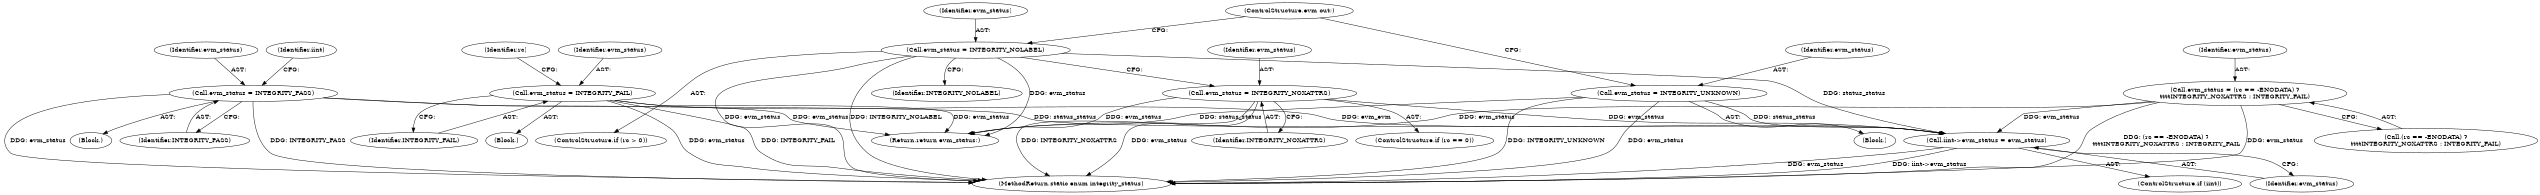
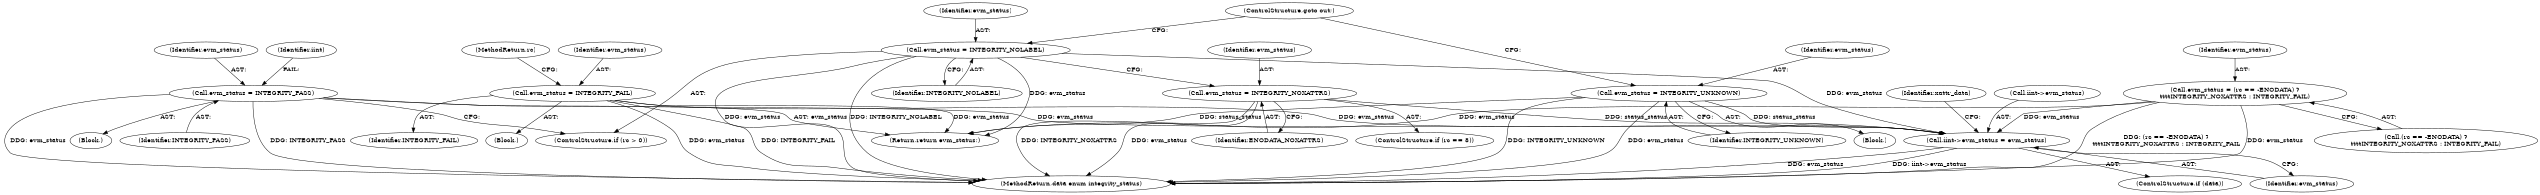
node "(ControlStructure,evm out;)": label "(ControlStructure,evm out;)" -> "(ControlStructure,goto out;)"
node "(Identifier,rc)": label "(Identifier,rc)" -> "(MethodReturn,rc)"
edge "(Identifier,iint)" -> "(Call,evm_status = INTEGRITY_PASS)": label "CFG: " -> "FAIL: "
edge "(Identifier,INTEGRITY_NOLABEL)" -> "(Call,evm_status = INTEGRITY_NOLABEL)": added, label "AST:"
edge "(Call,evm_status = INTEGRITY_NOLABEL)" -> "(Call,iint->evm_status = evm_status)": label "DDG: status_status" -> "DDG: evm_status"
node "(Identifier,xattr_data)": added
node "(Call,iint->evm_status)": added
edge "(Call,evm_status = INTEGRITY_PASS)" -> "(Identifier,INTEGRITY_PASS)": now "(Call,evm_status = INTEGRITY_PASS)" -> "(ControlStructure,if (rc > 0))"
edge "(Call,evm_status = INTEGRITY_NOXATTRS)" -> "(Return,return evm_status;)": removed, label "DDG: evm_status"
edge "(Call,evm_status = INTEGRITY_FAIL)" -> "(Identifier,INTEGRITY_FAIL)": label "CFG: " -> "AST: "
edge "(Call,evm_status = INTEGRITY_PASS)" -> "(Return,return evm_status;)": label "DDG: evm_status" -> "AST: evm_status"
edge "(Call,evm_status = INTEGRITY_PASS)" -> "(Call,iint->evm_status = evm_status)": label "DDG: status_status" -> "DDG: evm_status"
edge "(Call,evm_status = INTEGRITY_FAIL)" -> "(Call,iint->evm_status = evm_status)": label "DDG: evm_evm" -> "DDG: evm_status"
edge "(Call,evm_status = INTEGRITY_NOXATTRS)" -> "(Call,iint->evm_status = evm_status)": label "DDG: evm_status" -> "DDG: status_status"
edge "(Identifier,INTEGRITY_FAIL)" -> "(Call,evm_status = INTEGRITY_FAIL)": removed, label "AST:"
node "(Identifier,INTEGRITY_NOXATTRS)": label "(Identifier,INTEGRITY_NOXATTRS)" -> "(Identifier,ENODATA_NOXATTRS)"
node "(ControlStructure,if (rc == 0))": label "(ControlStructure,if (rc == 0))" -> "(ControlStructure,if (rc == 8))"
node "(Identifier,INTEGRITY_UNKNOWN)": added
node "(MethodReturn,static enum integrity_status)": label "(MethodReturn,static enum integrity_status)" -> "(MethodReturn,data enum integrity_status)"
node "(ControlStructure,if (iint))": label "(ControlStructure,if (iint))" -> "(ControlStructure,if (data))"
